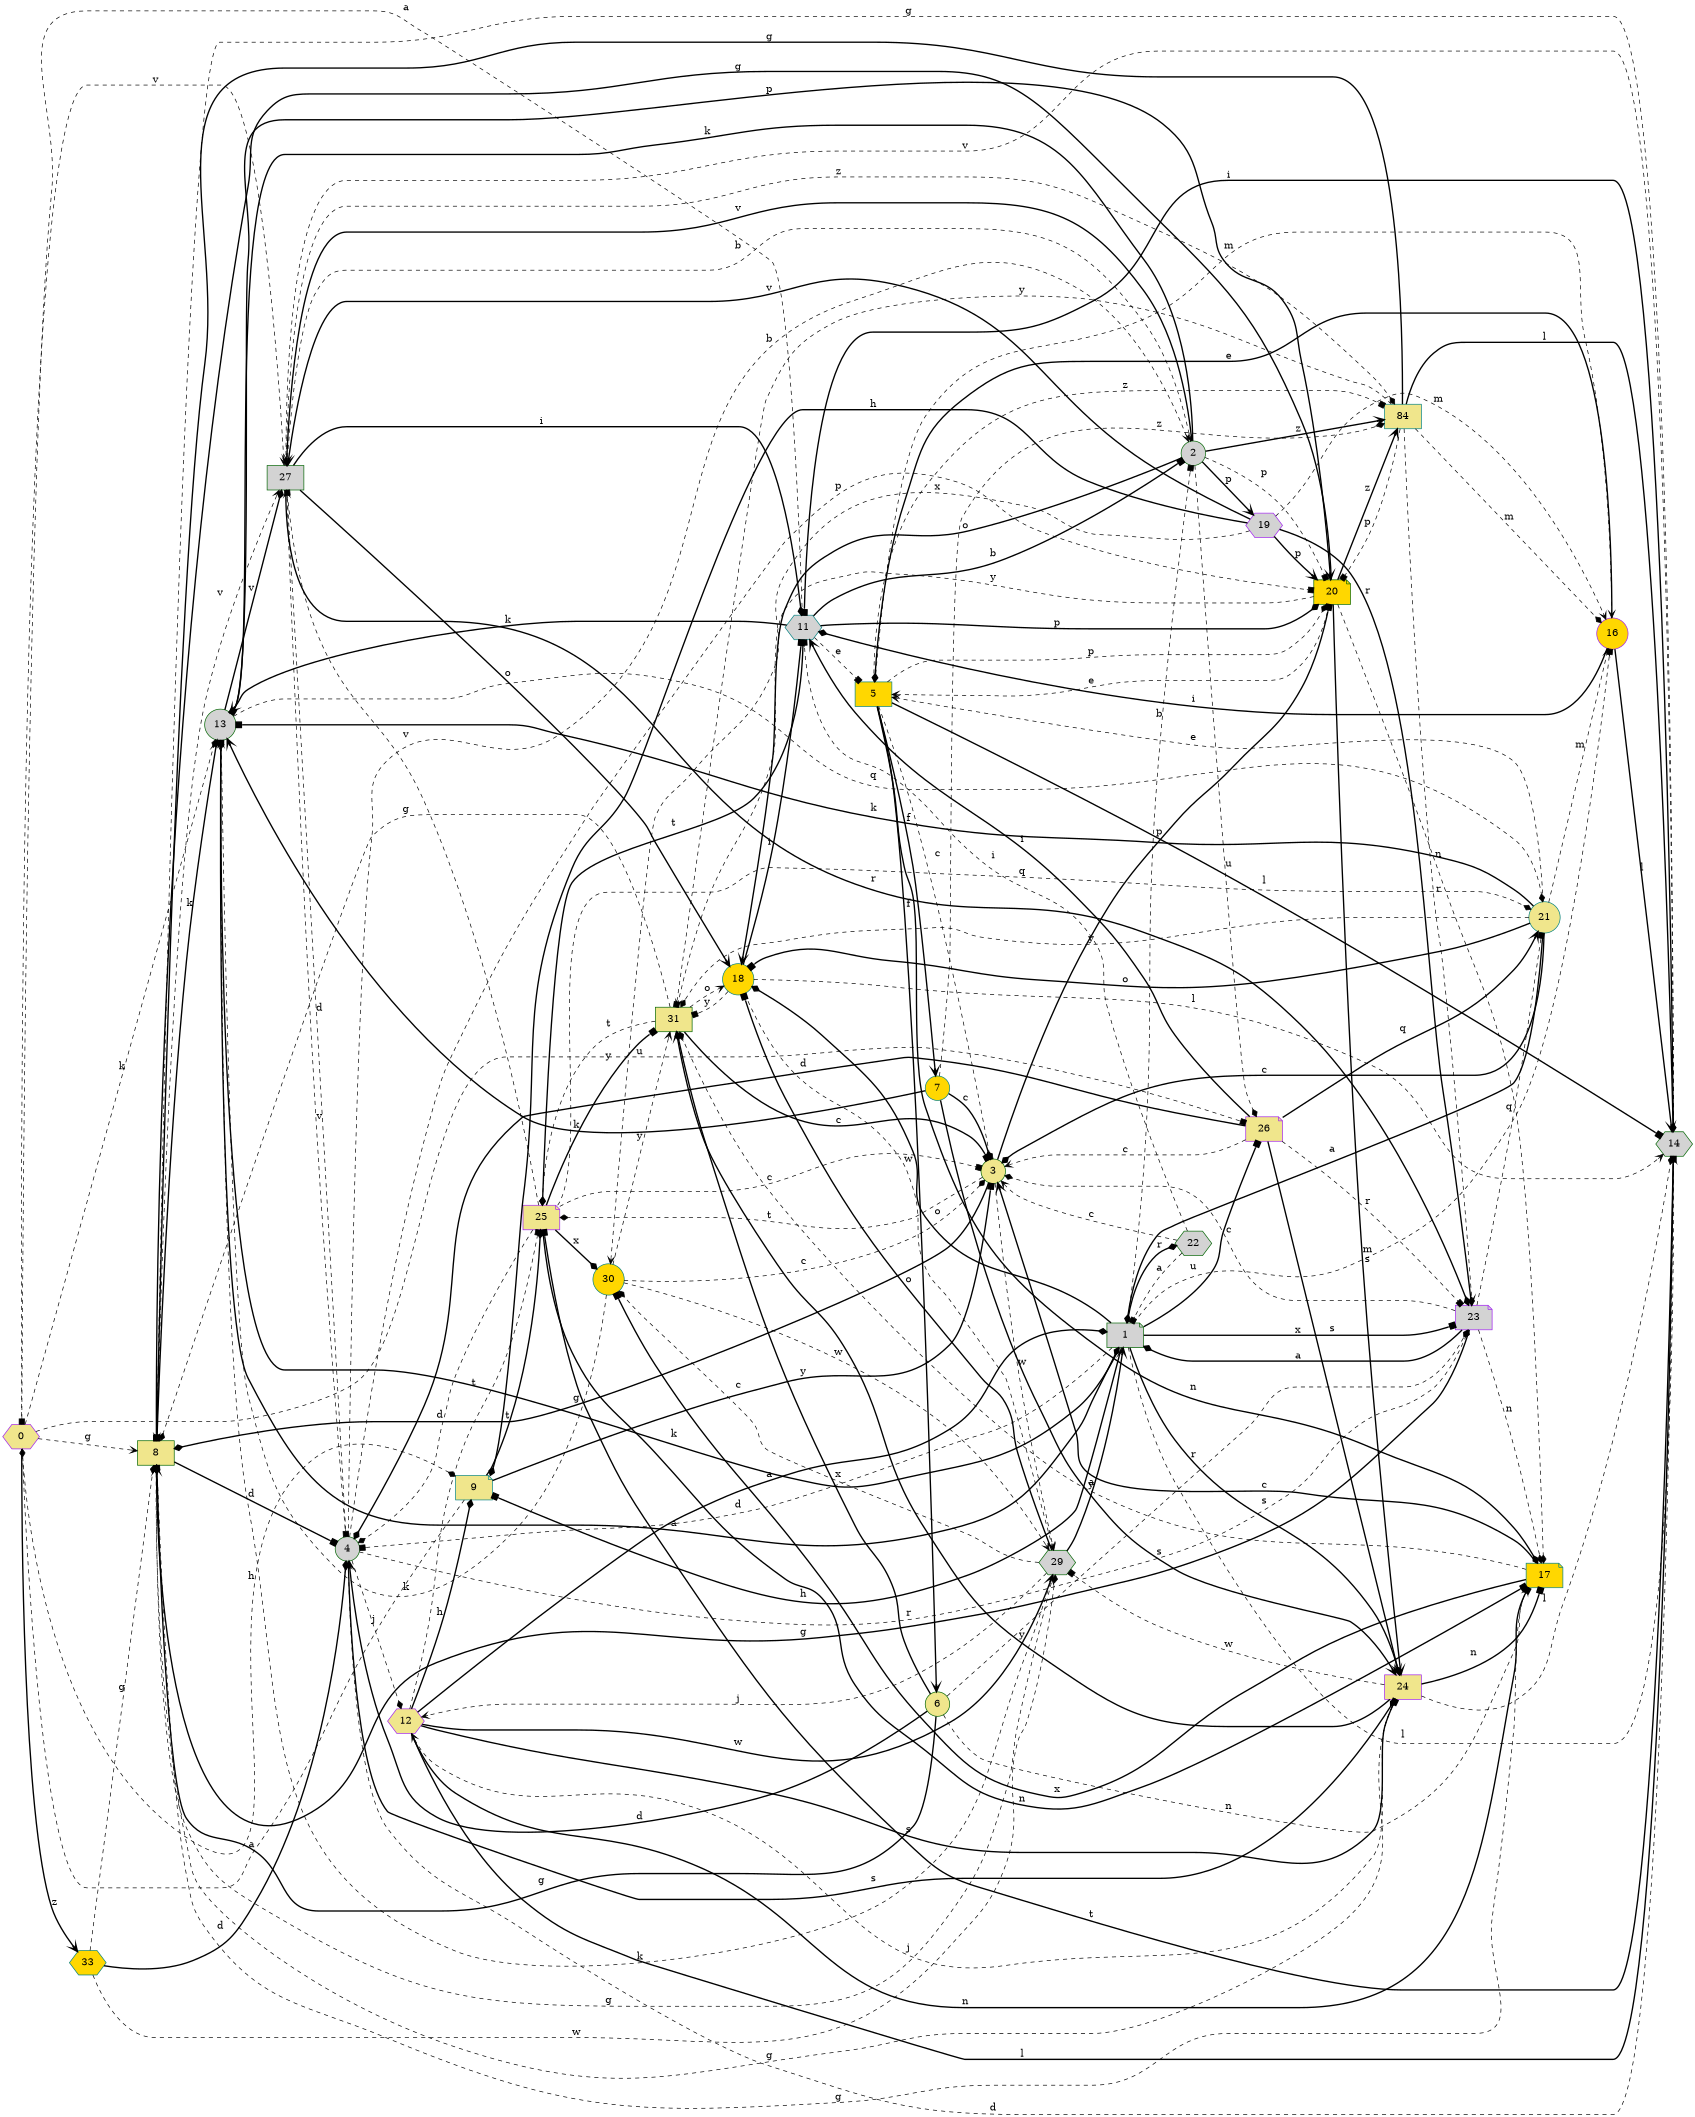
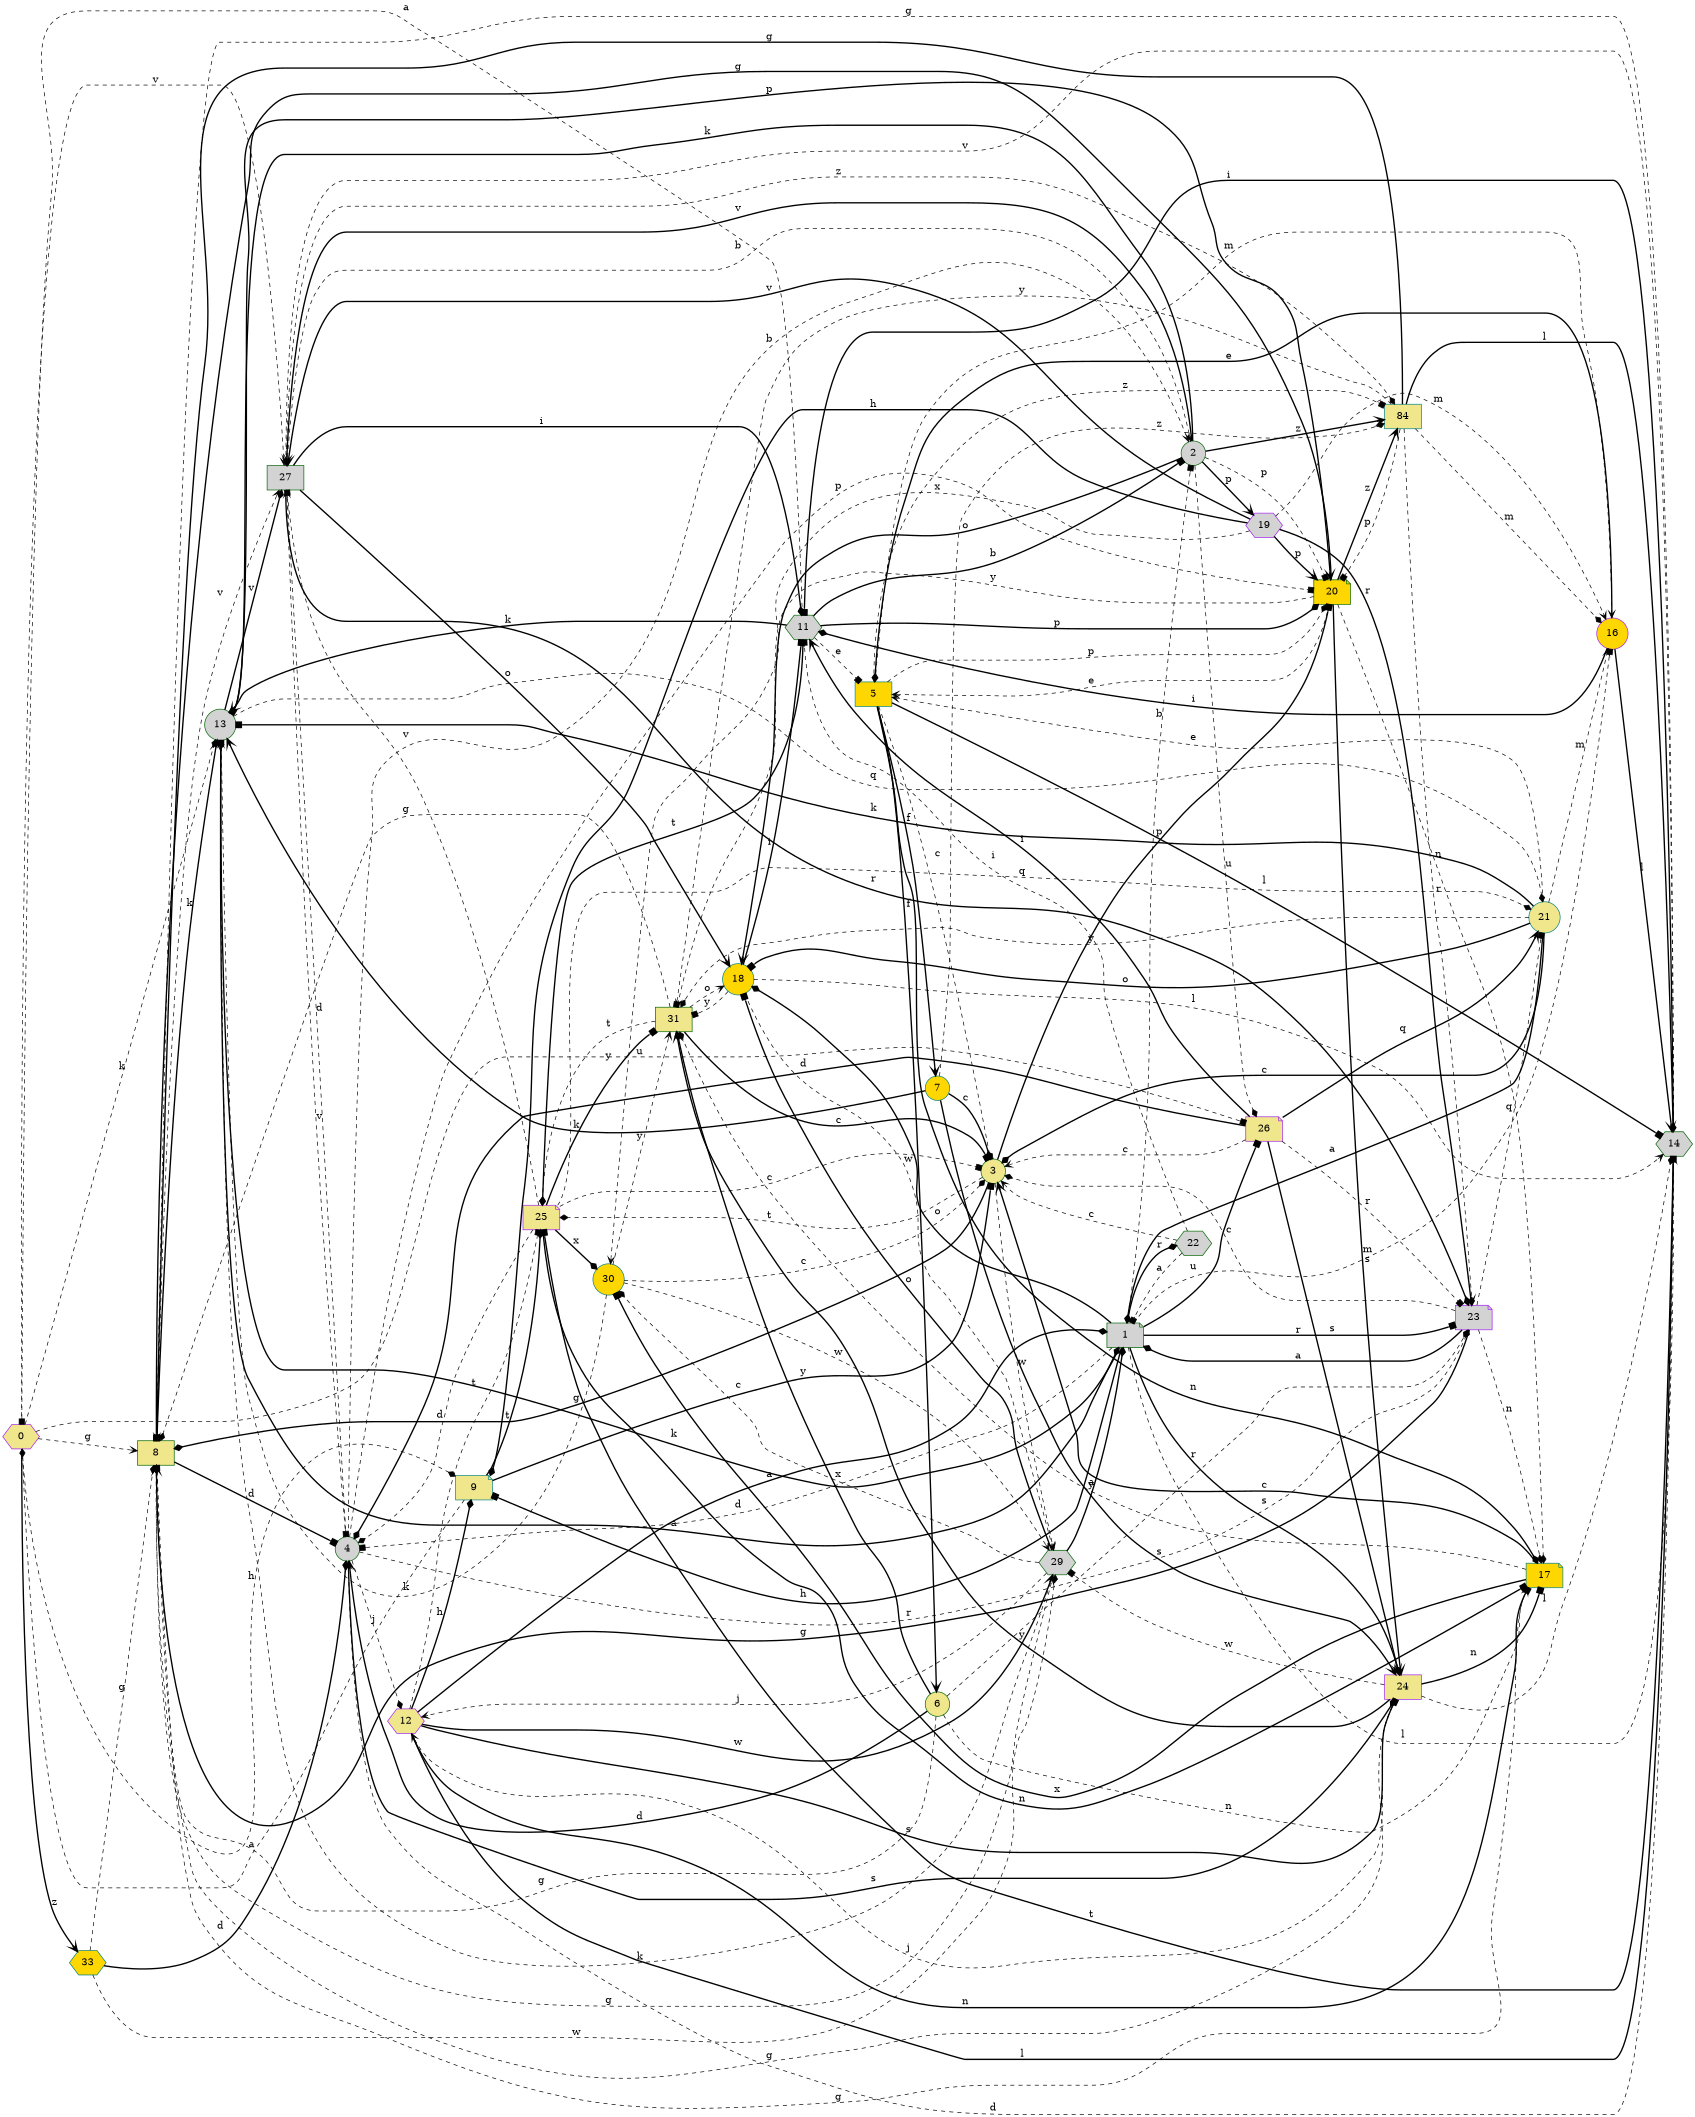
node "11": color teal -> darkgreen
edge "1" -> "23": label "x" -> "r"
edge "29" -> "1": arrowhead vee -> diamond
edge "6" -> "8": style bold -> dashed
